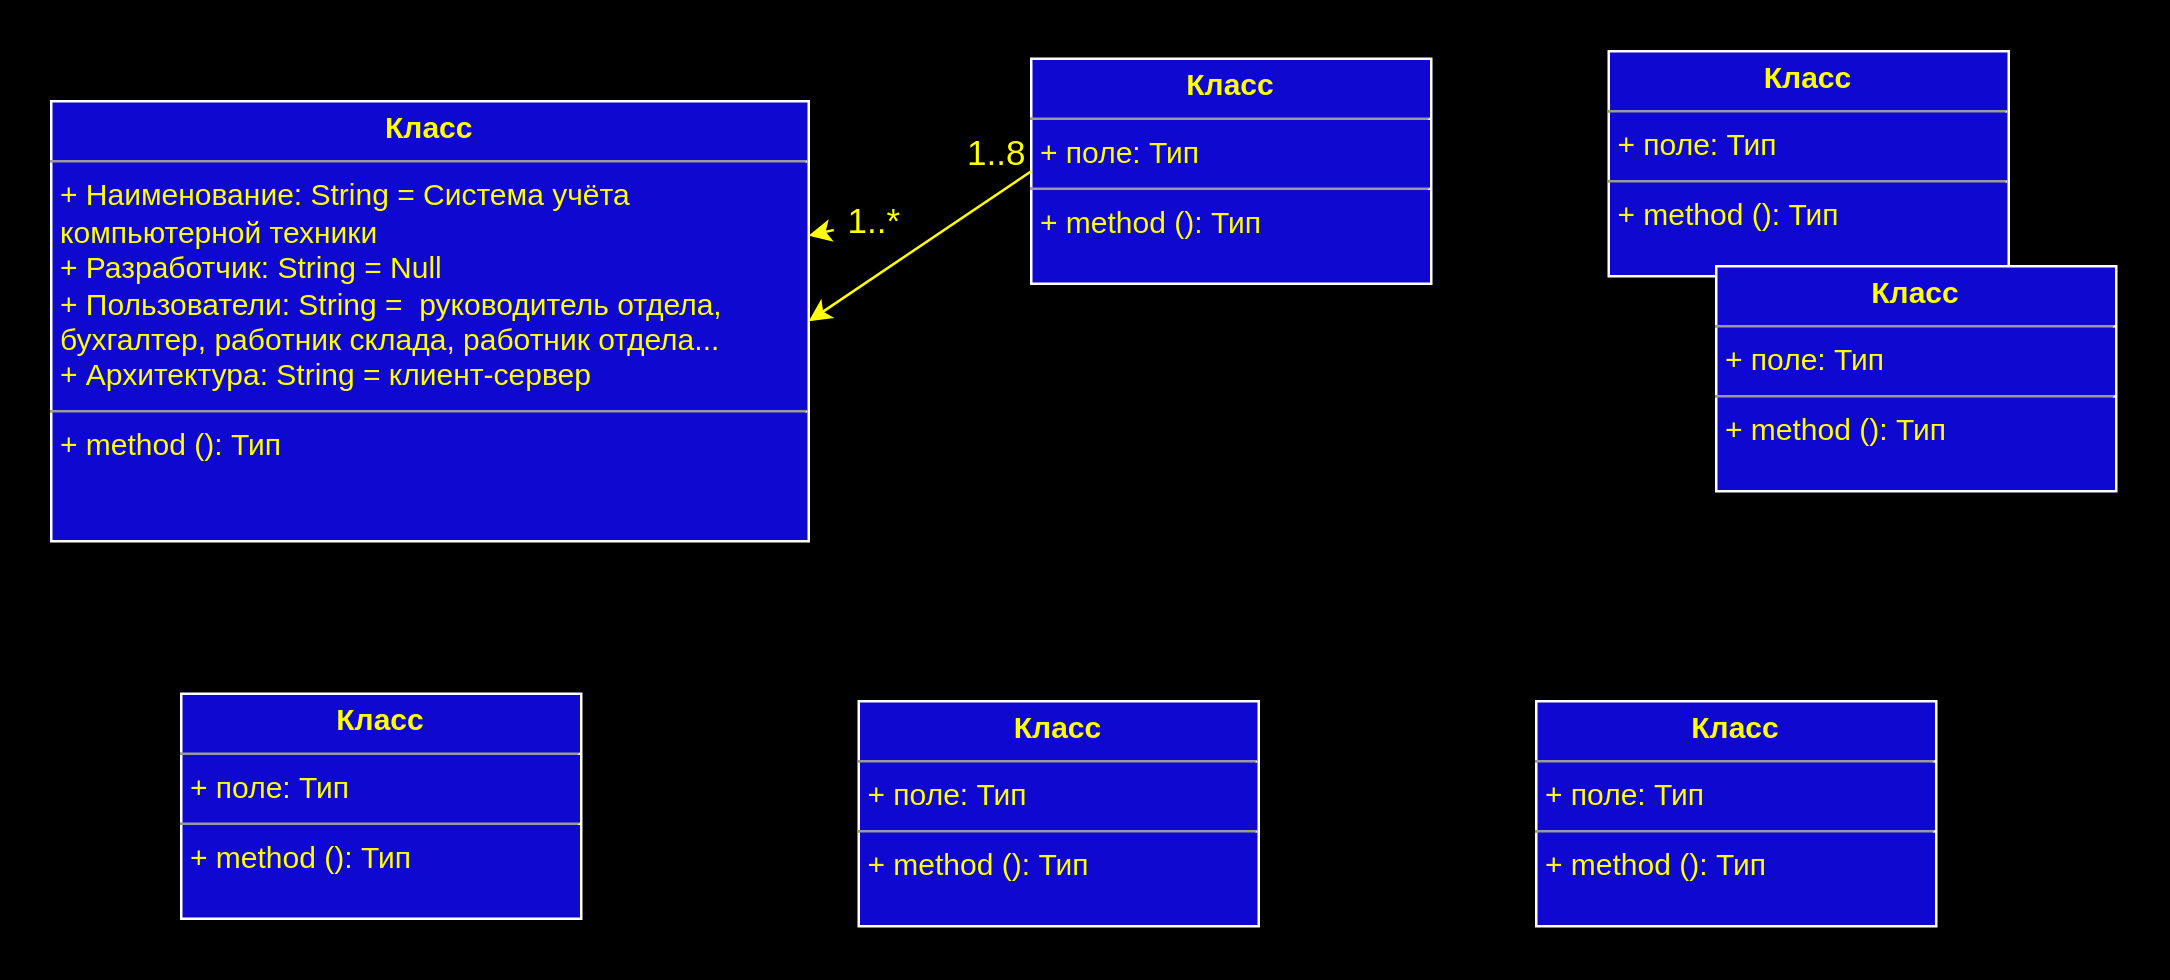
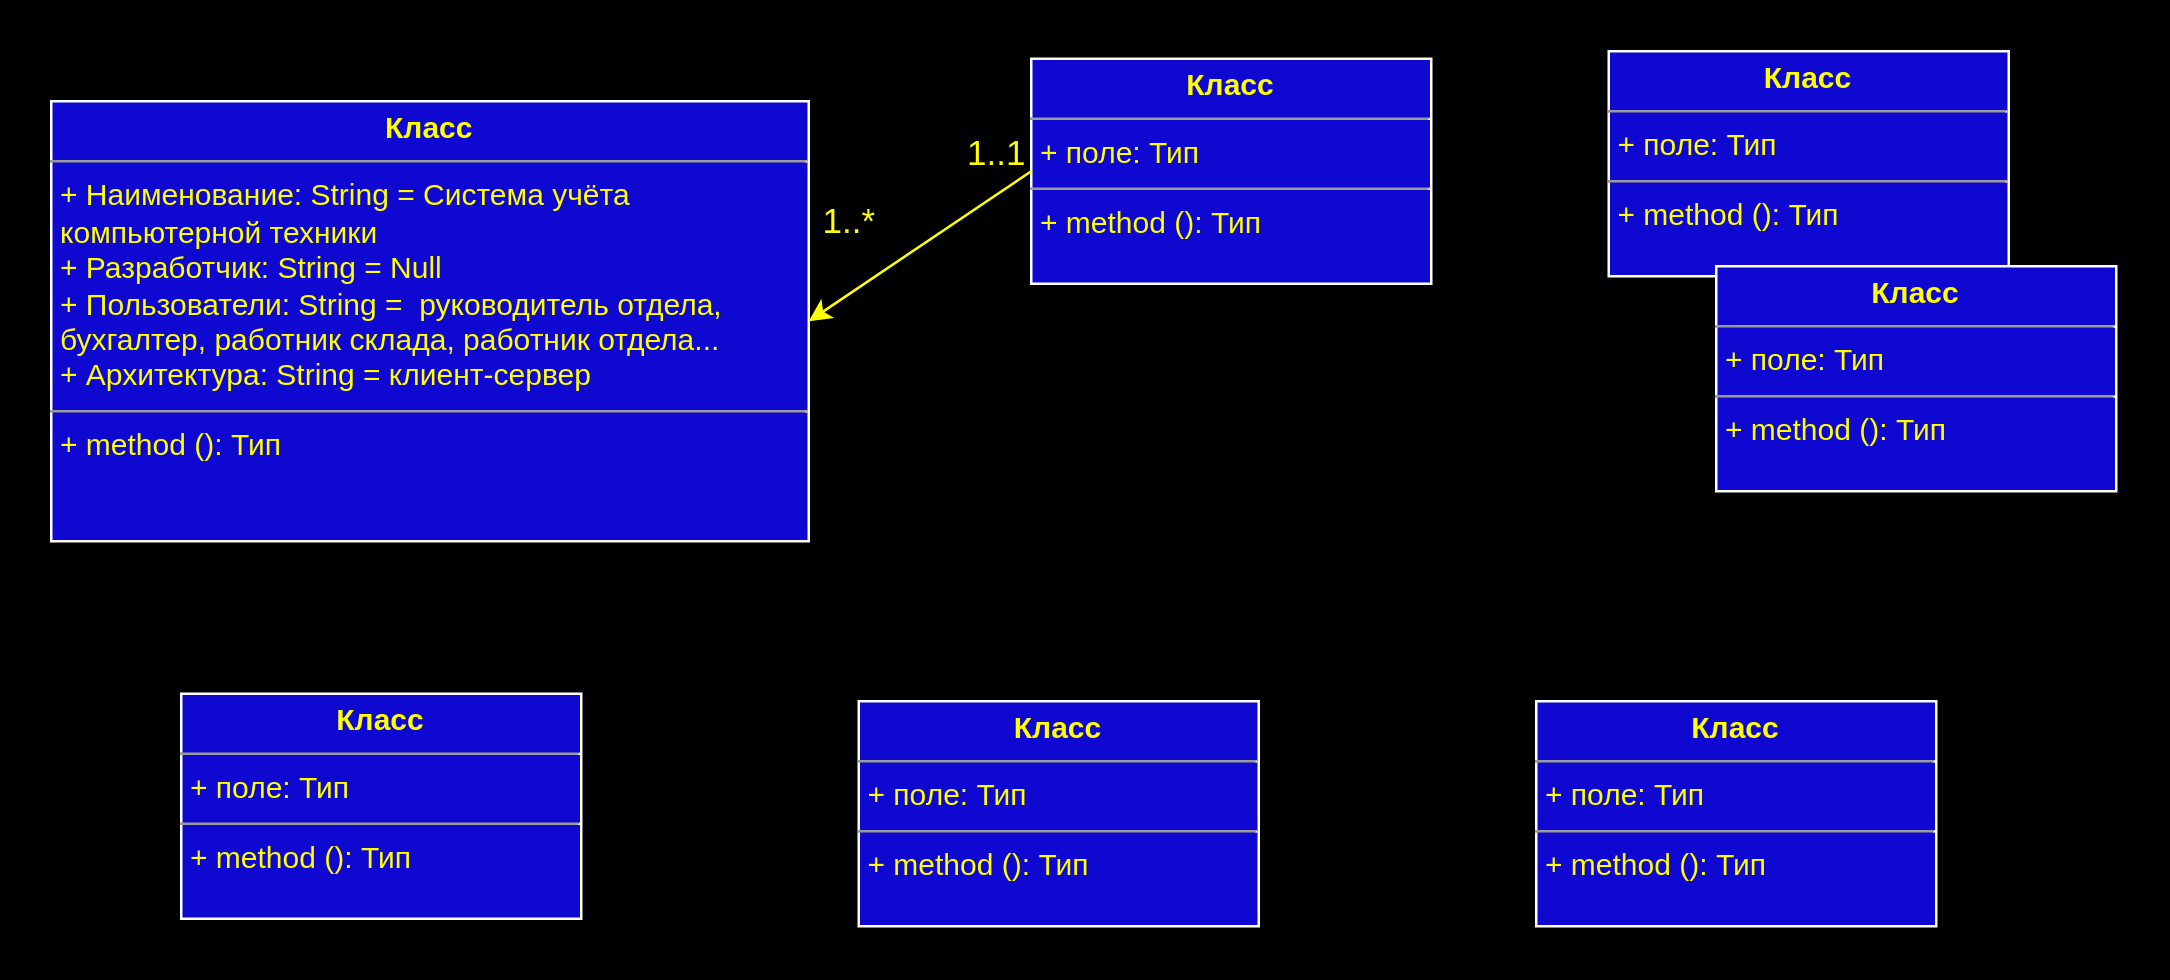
node "1..8": label "1..8" -> "1..1"
node "1..*": moved (873, 221) -> (848, 221)
